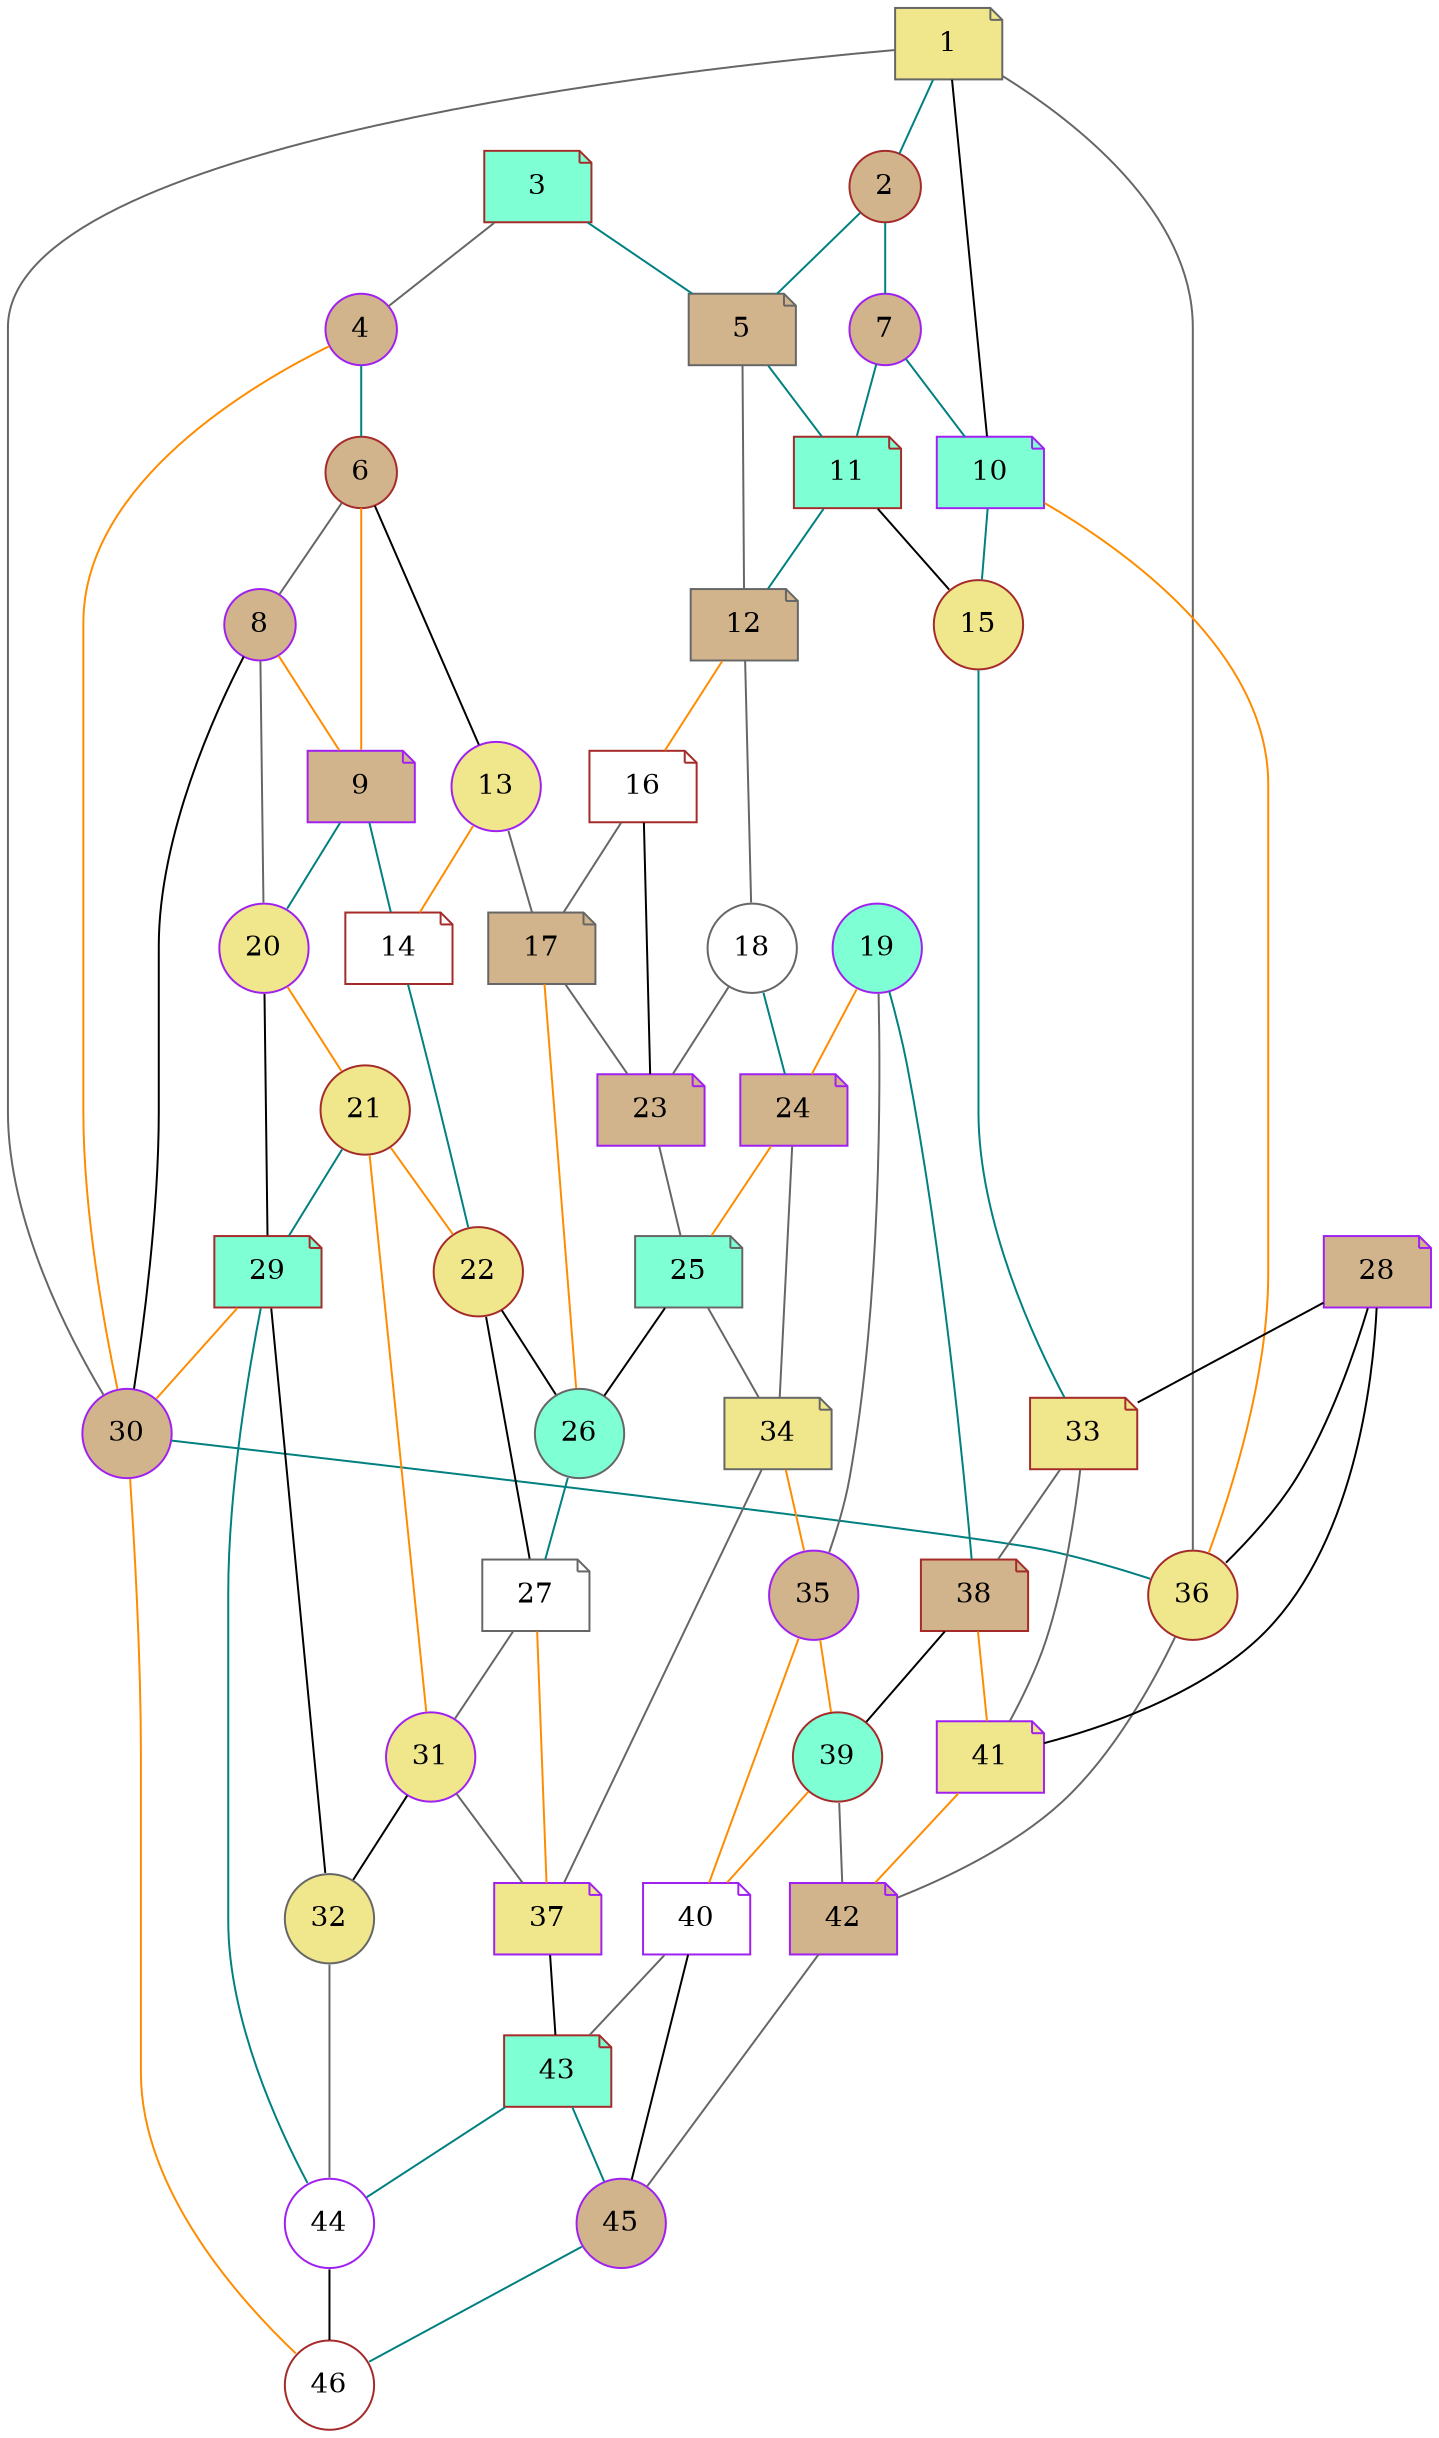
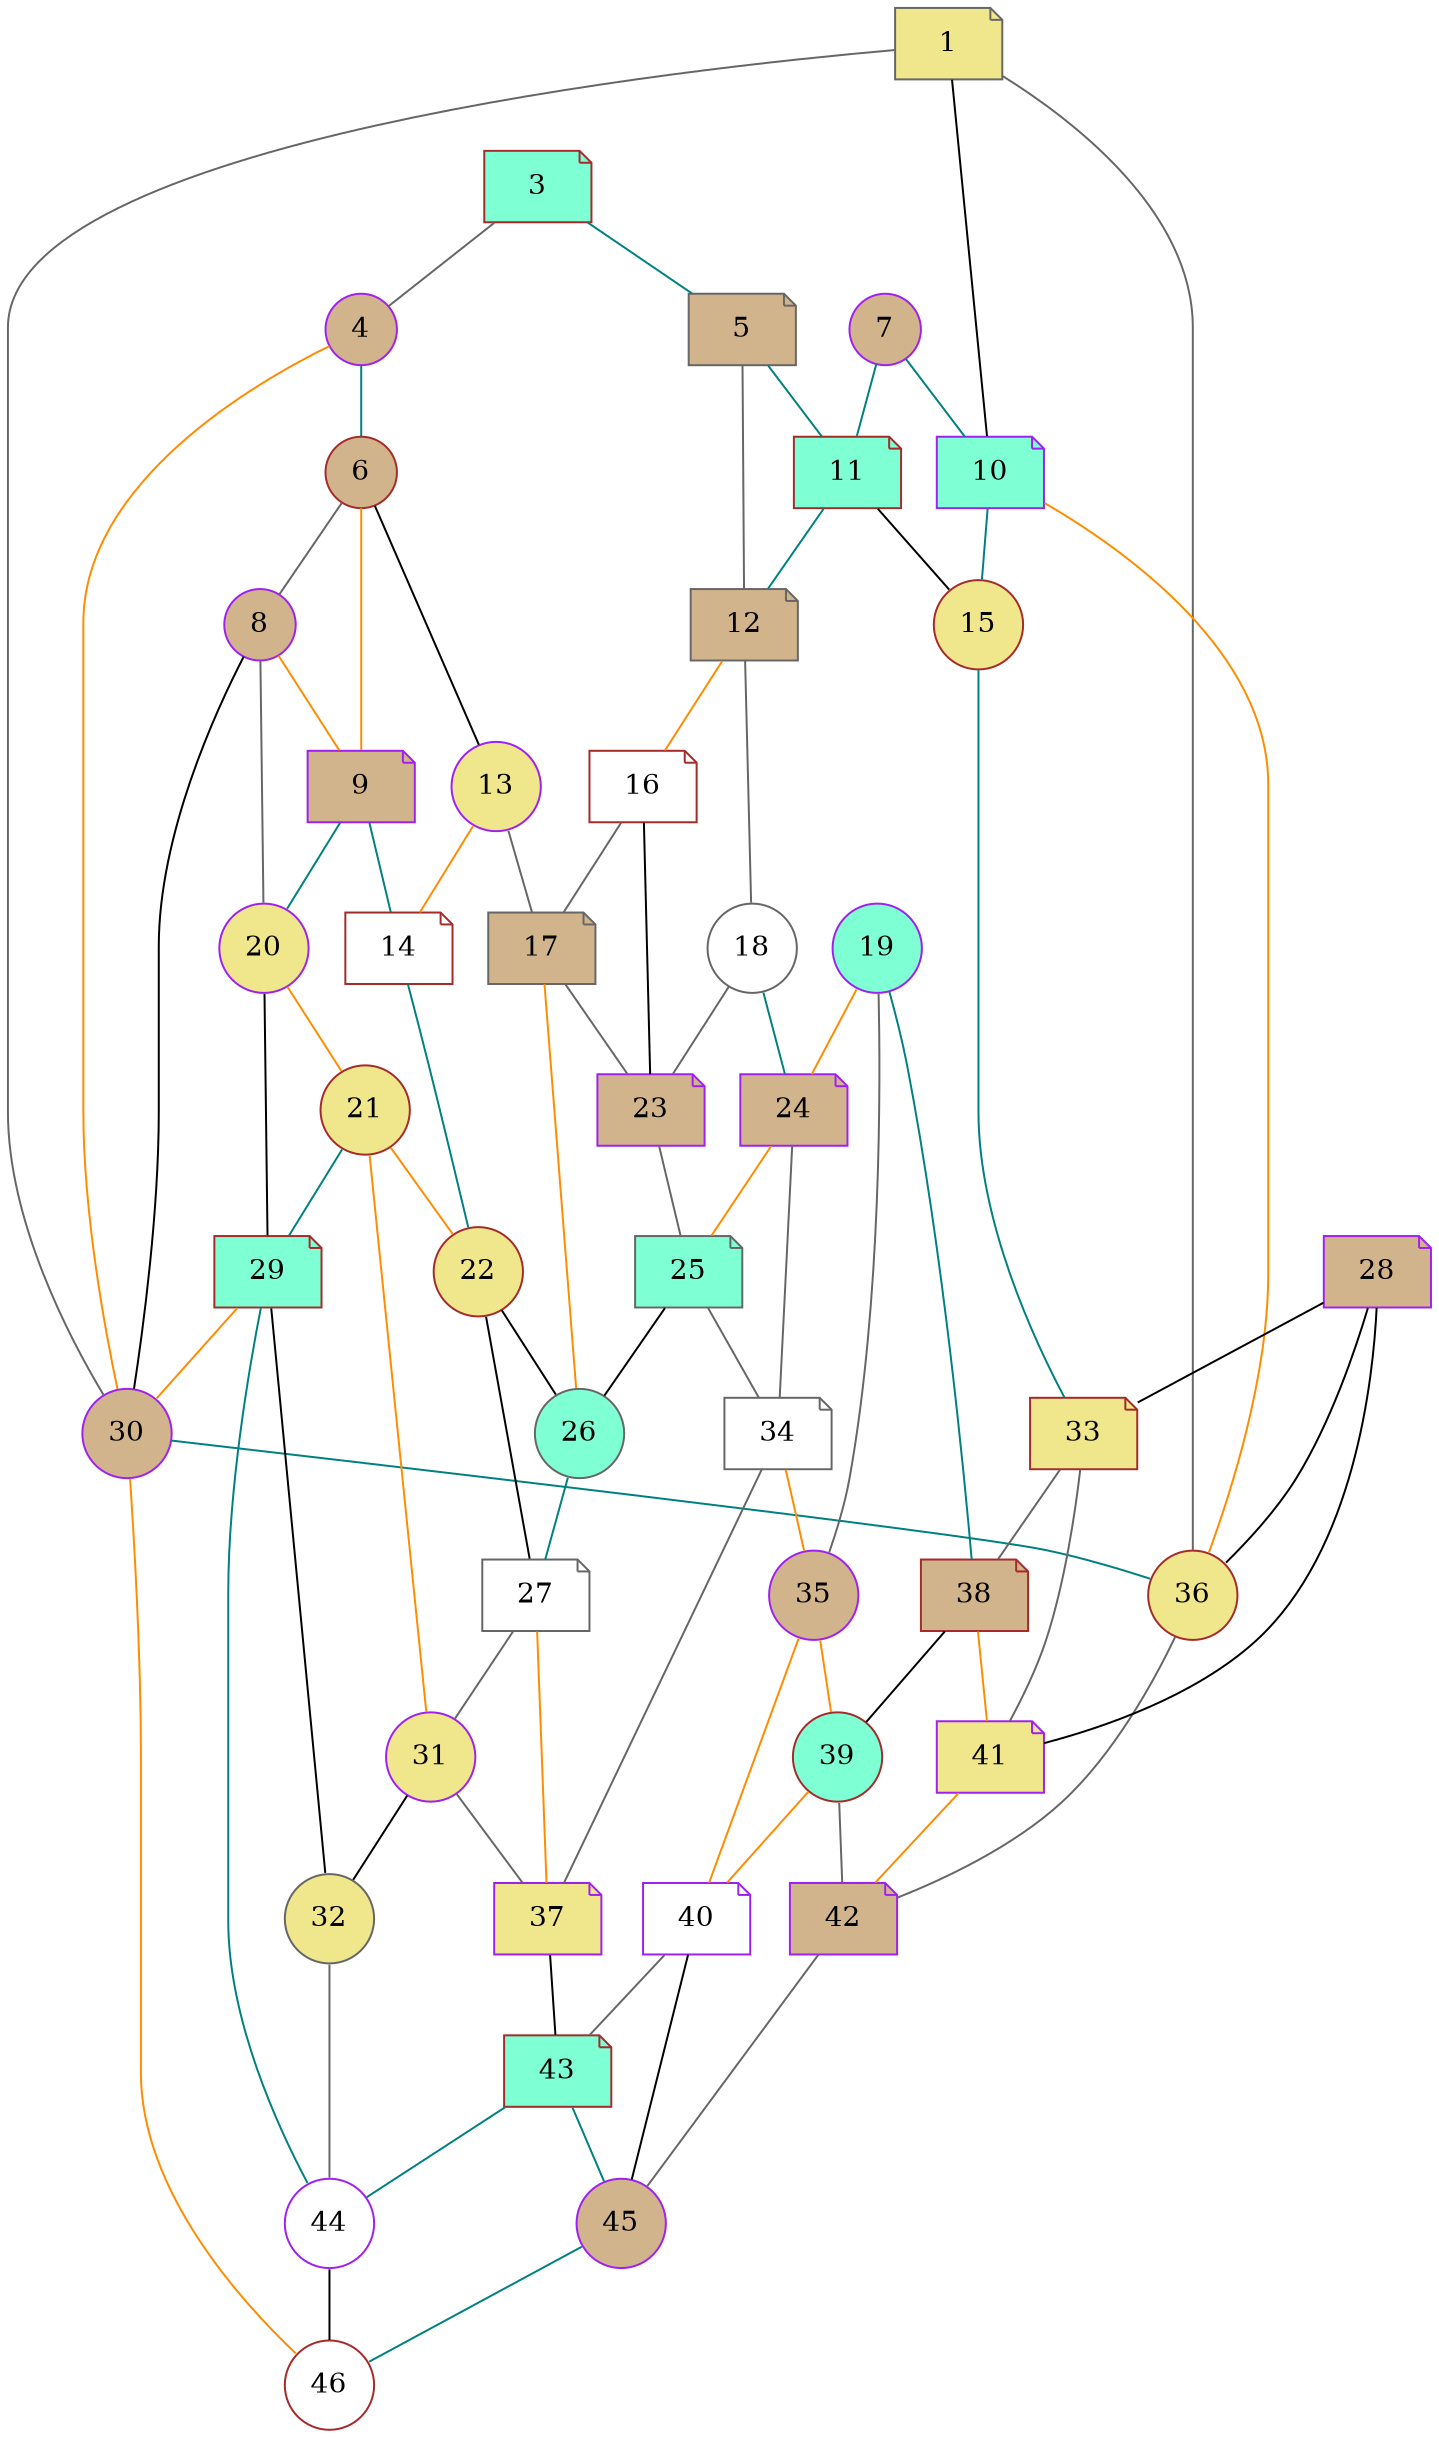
node "2": removed
node "34": fillcolor khaki -> white
